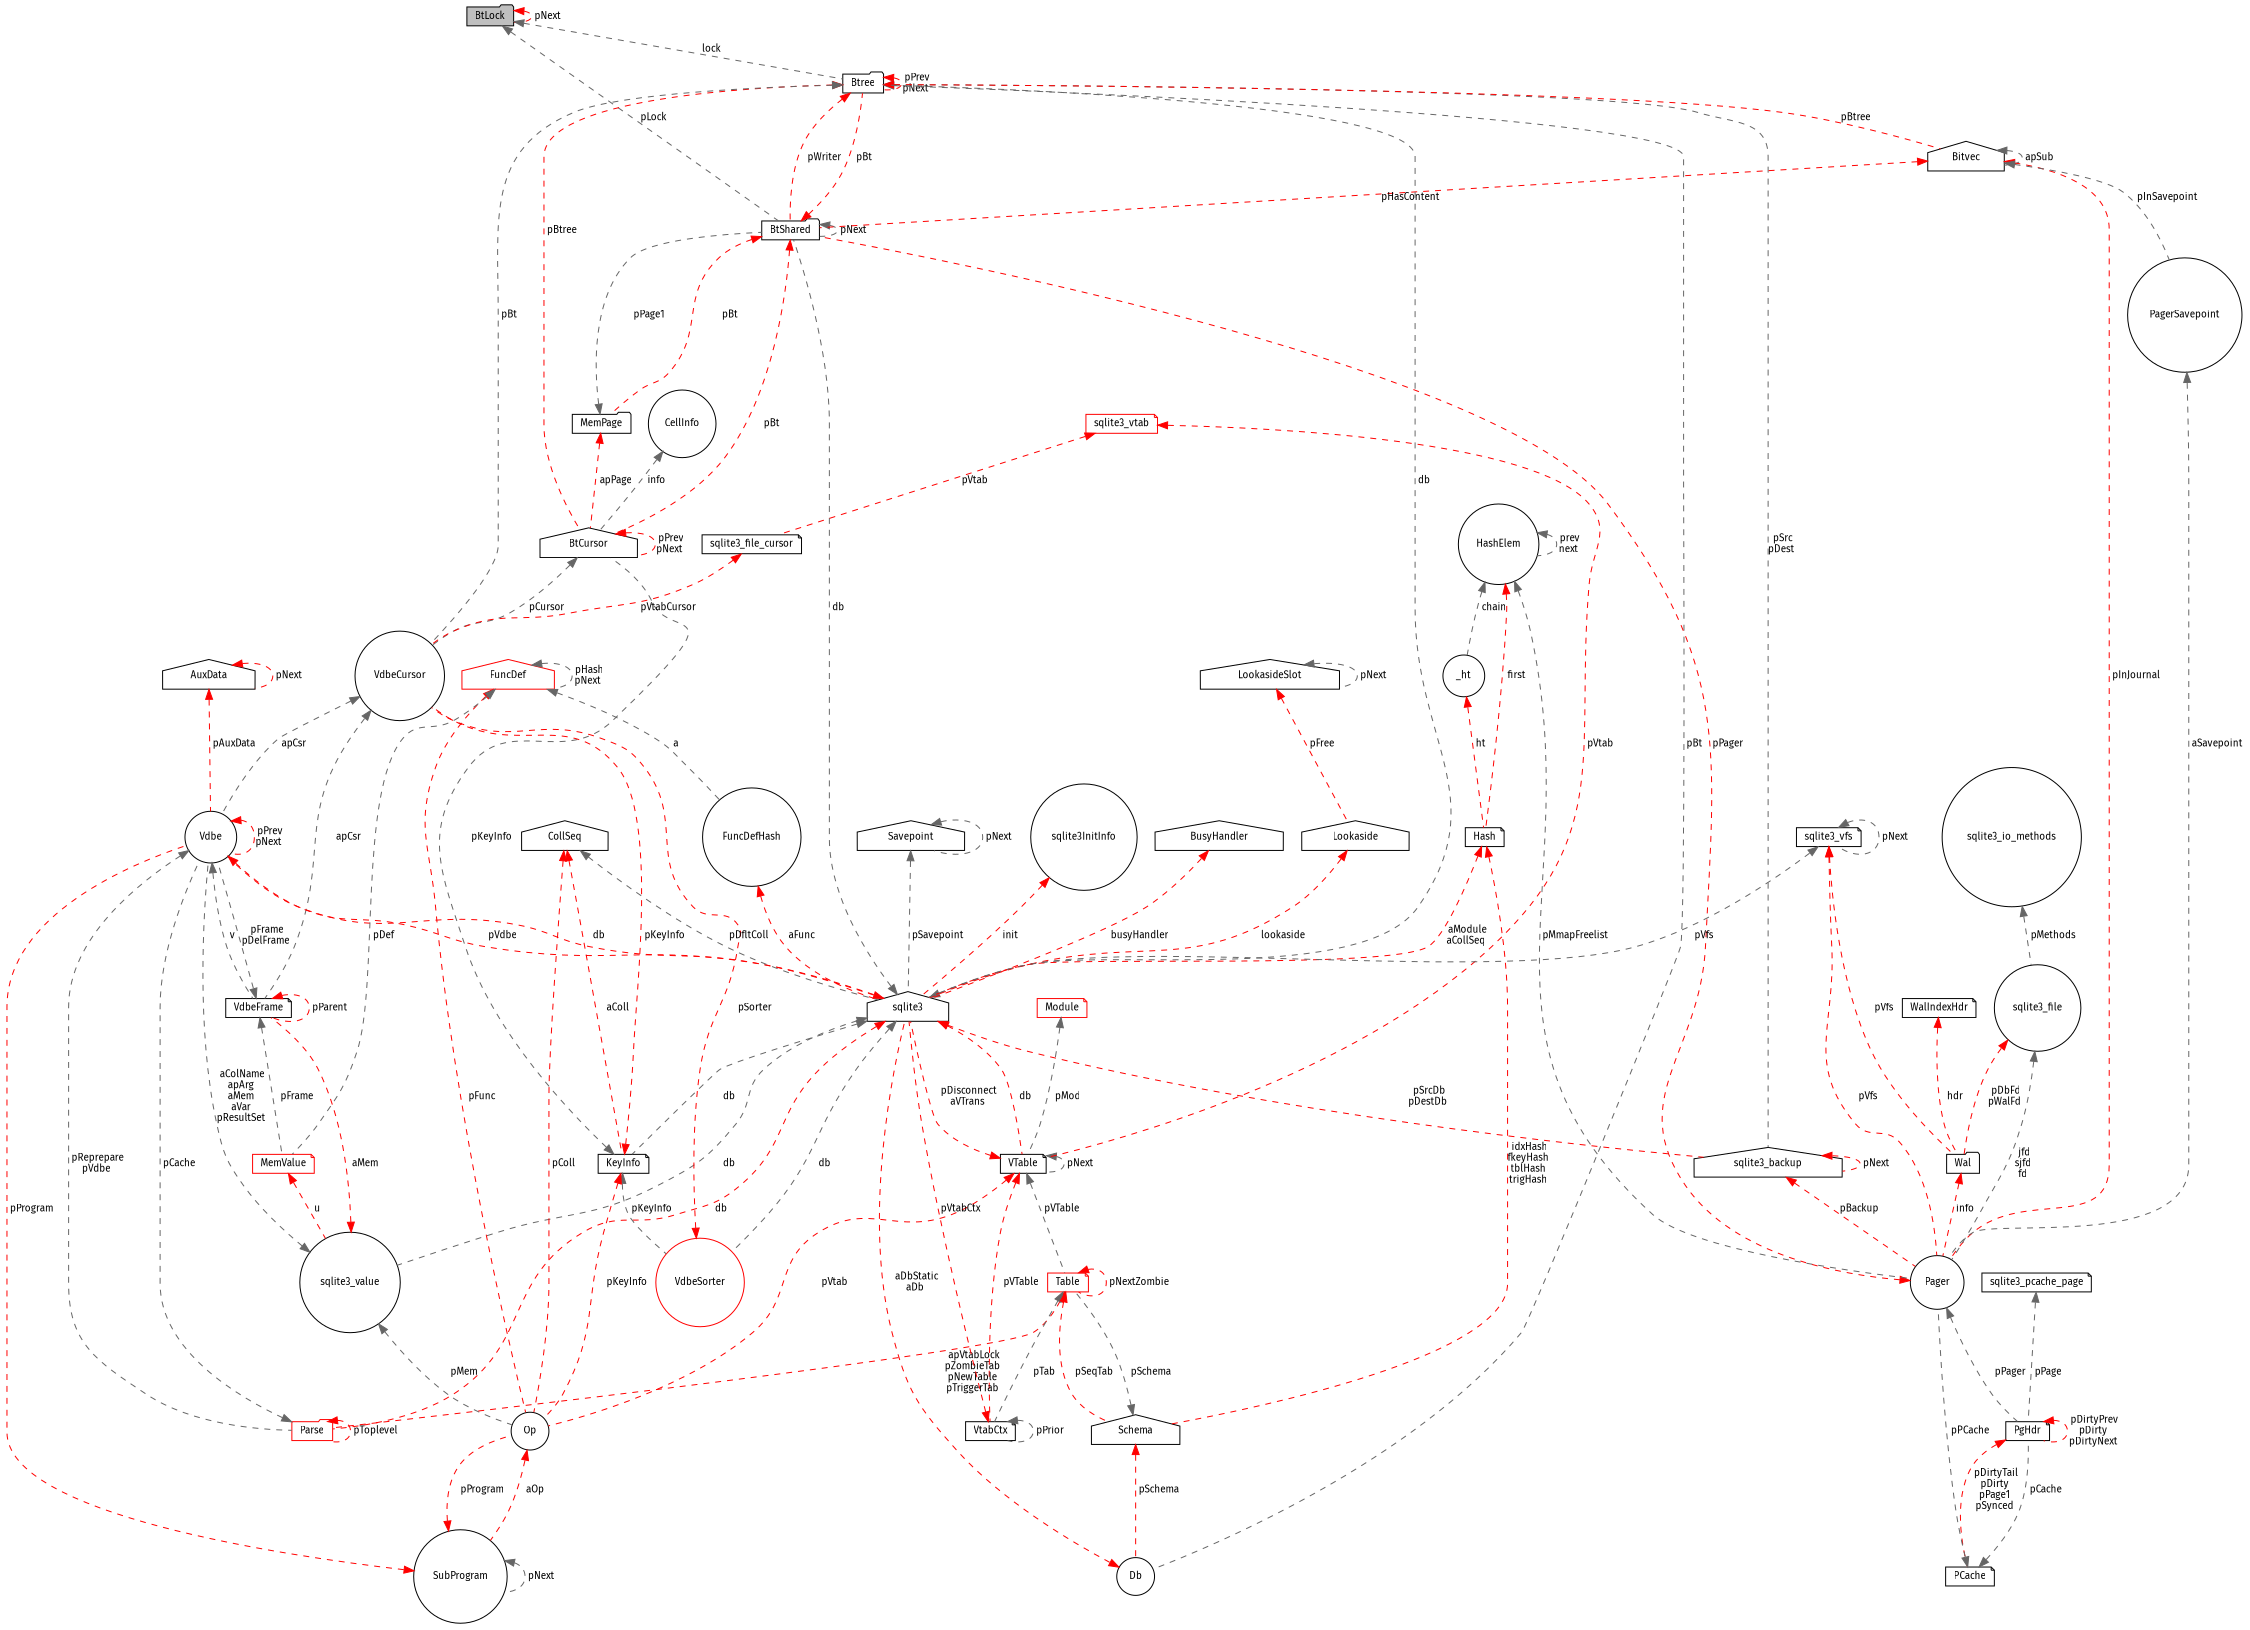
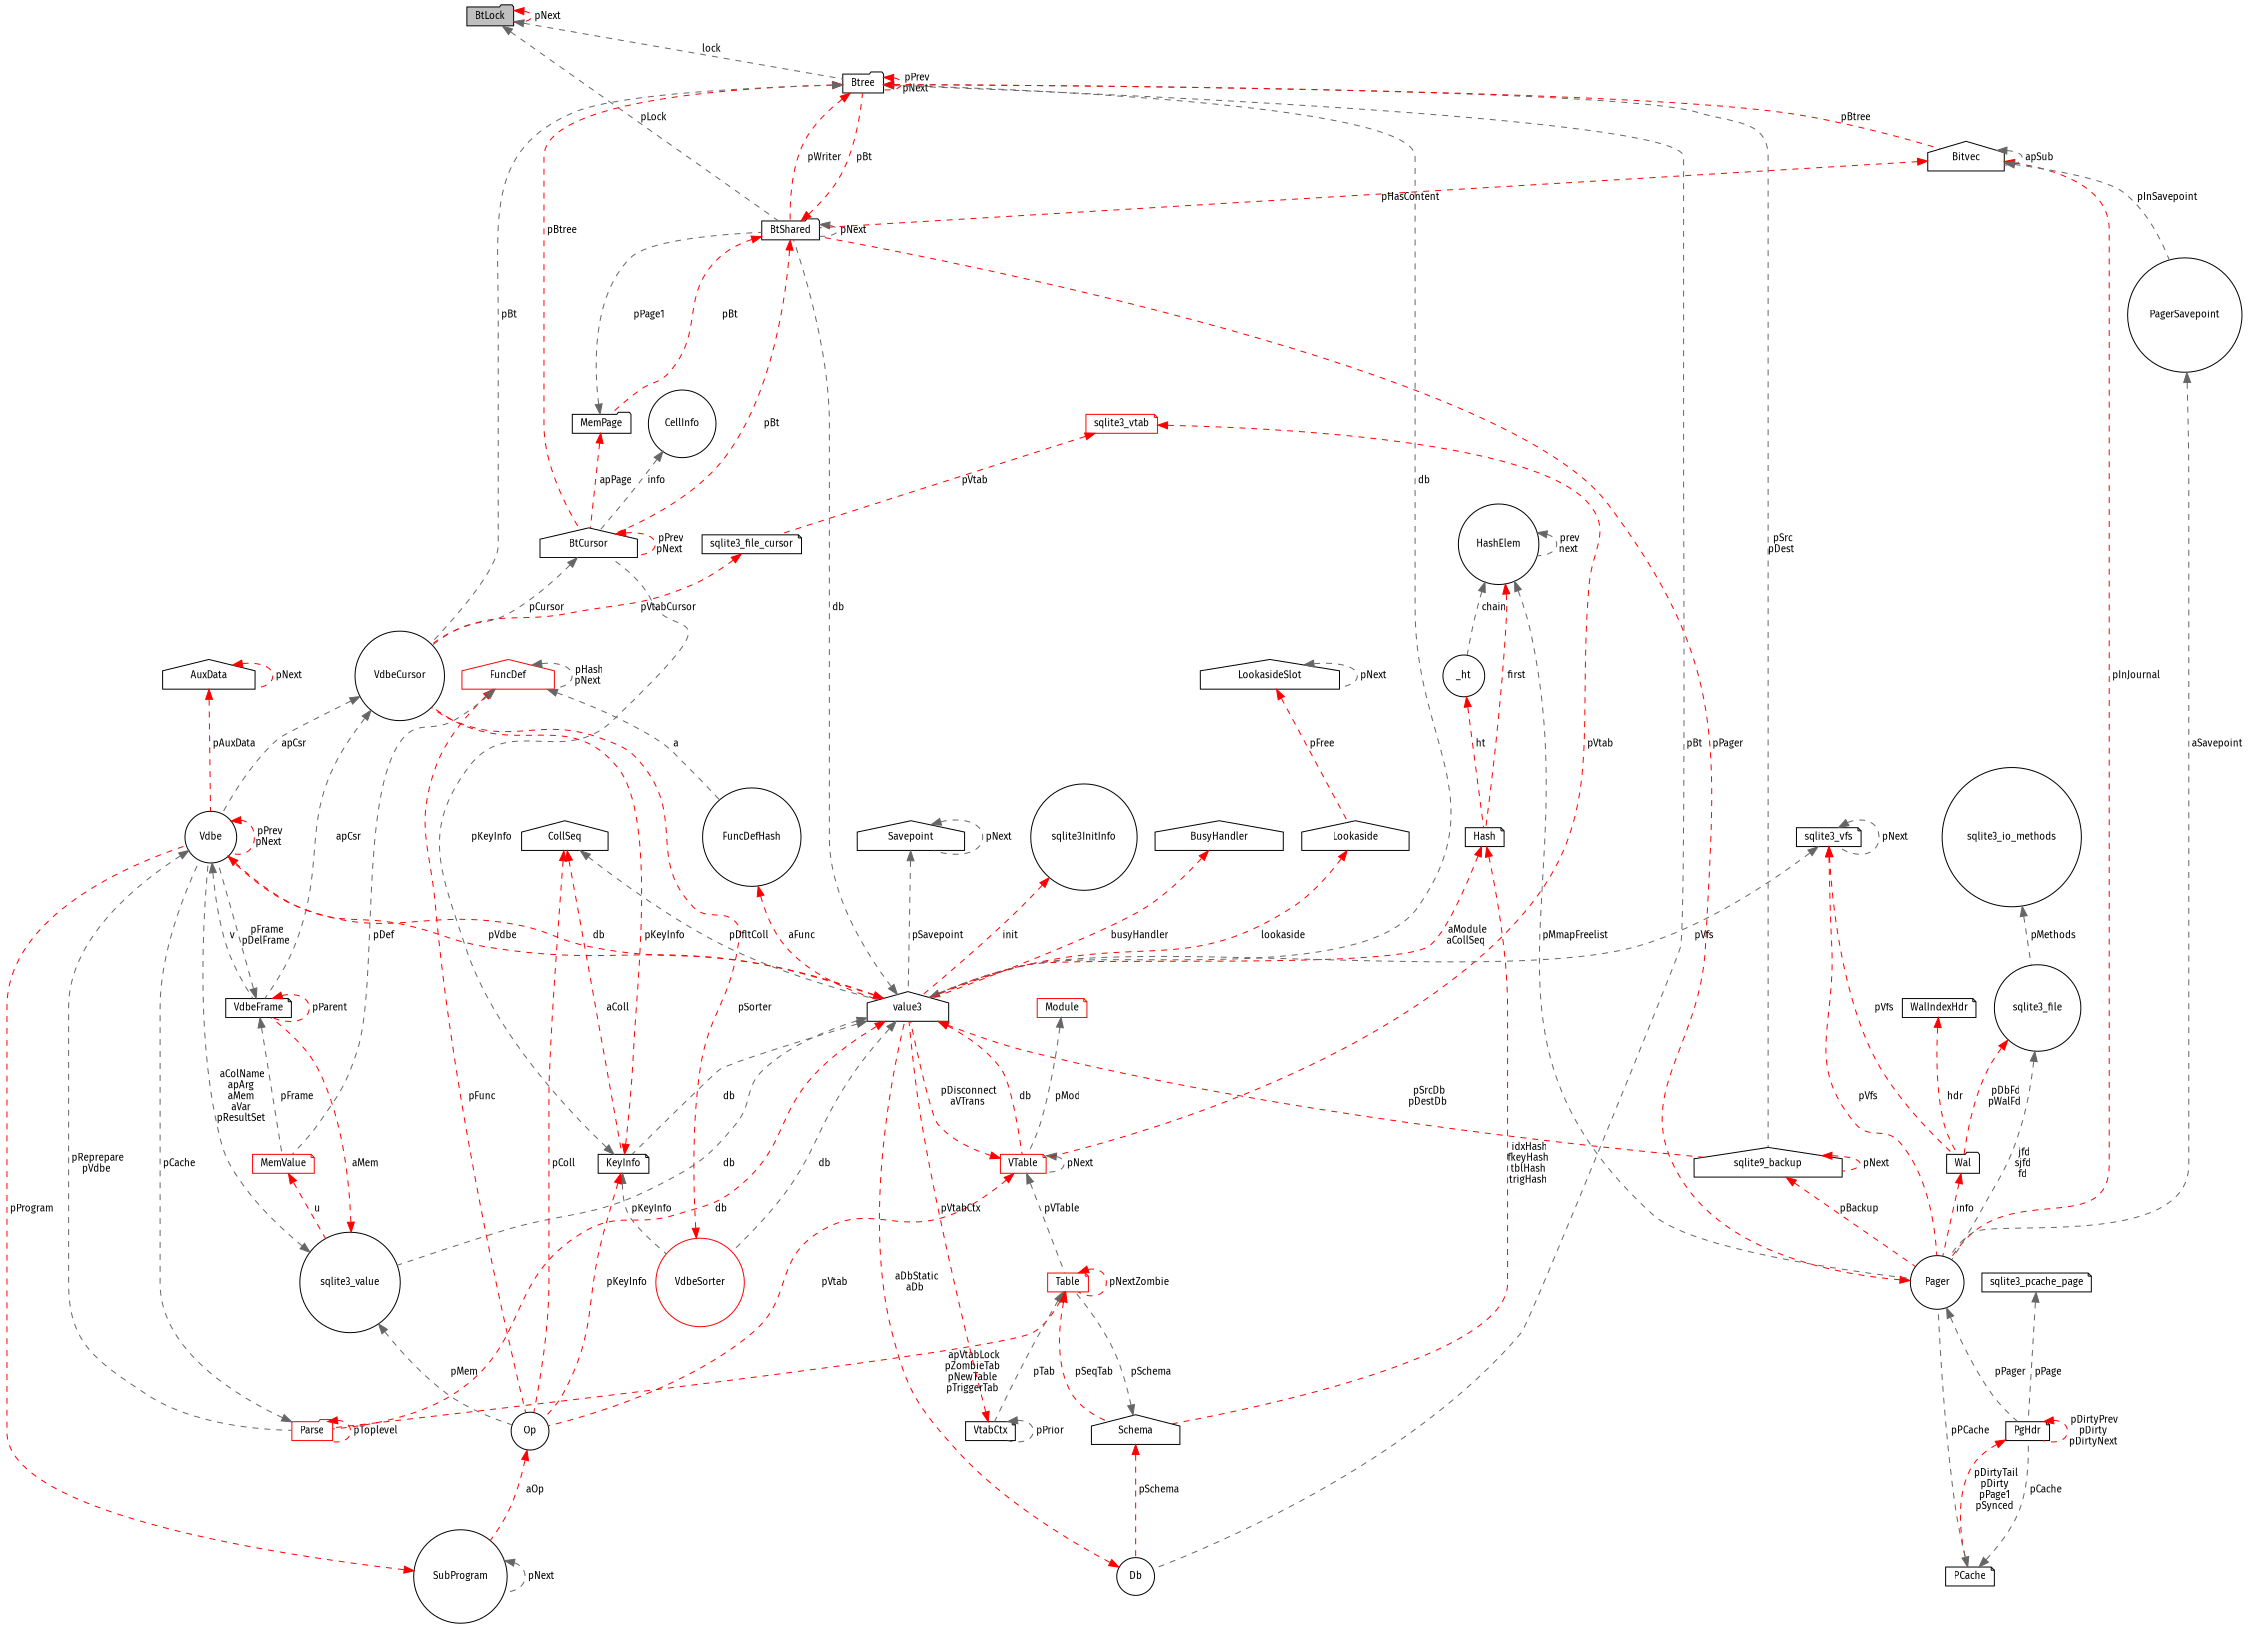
node "sqlite3": label "sqlite3" -> "value3"
node "VTable": color black -> red
node "sqlite3_backup": label "sqlite3_backup" -> "sqlite9_backup"
edge "VtabCtx" -> "VTable": removed, label "pVTable"
edge "Op" -> "SubProgram": removed, label "pProgram"
